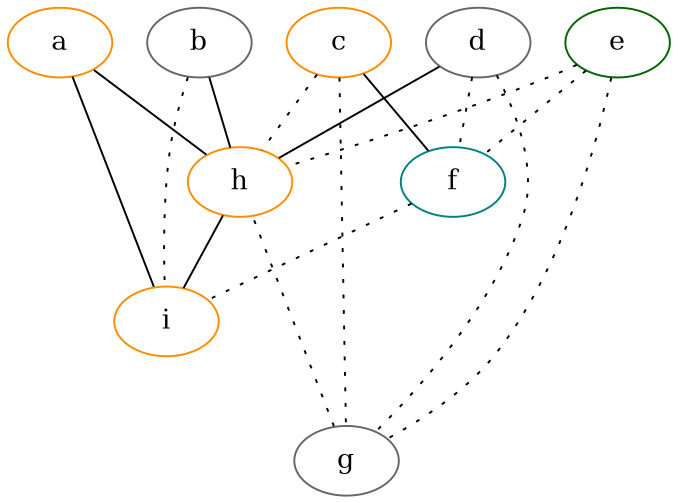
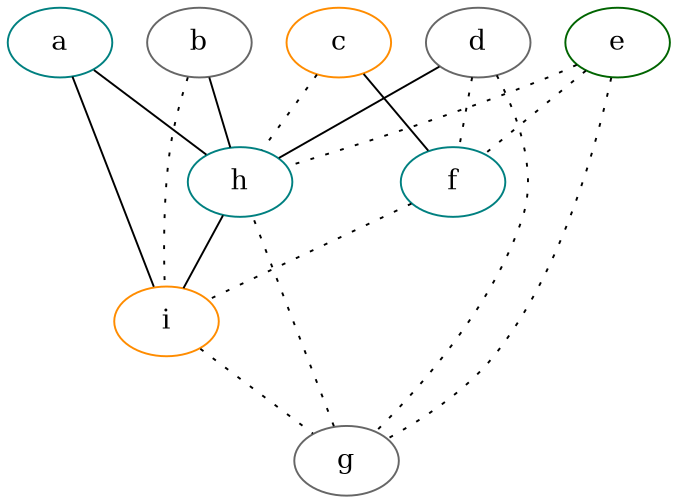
node "a": color darkorange -> teal
node "h": color darkorange -> teal
edge "c" -- "g": now "i" -- "g"
